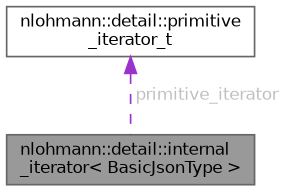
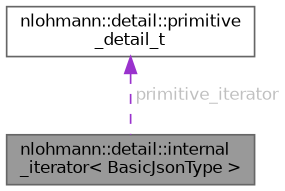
node "nlohmann::detail::primitive _iterator_t": label "nlohmann::detail::primitive _iterator_t" -> "nlohmann::detail::primitive _detail_t"
